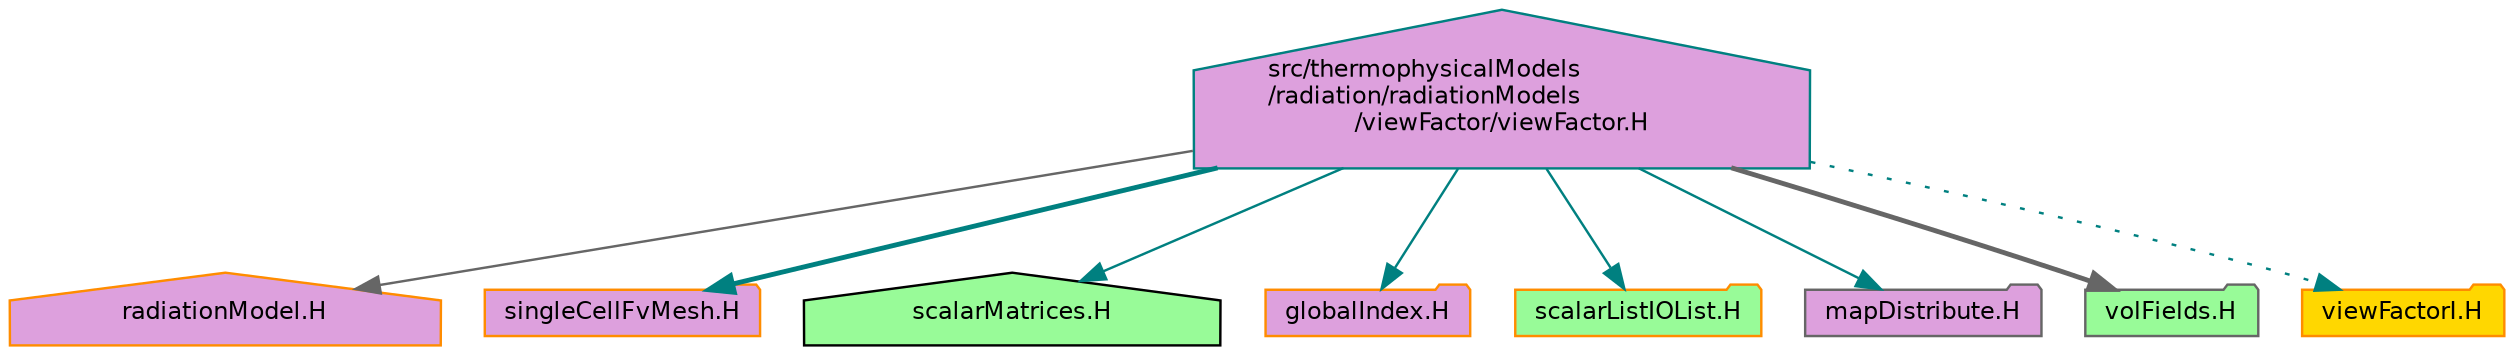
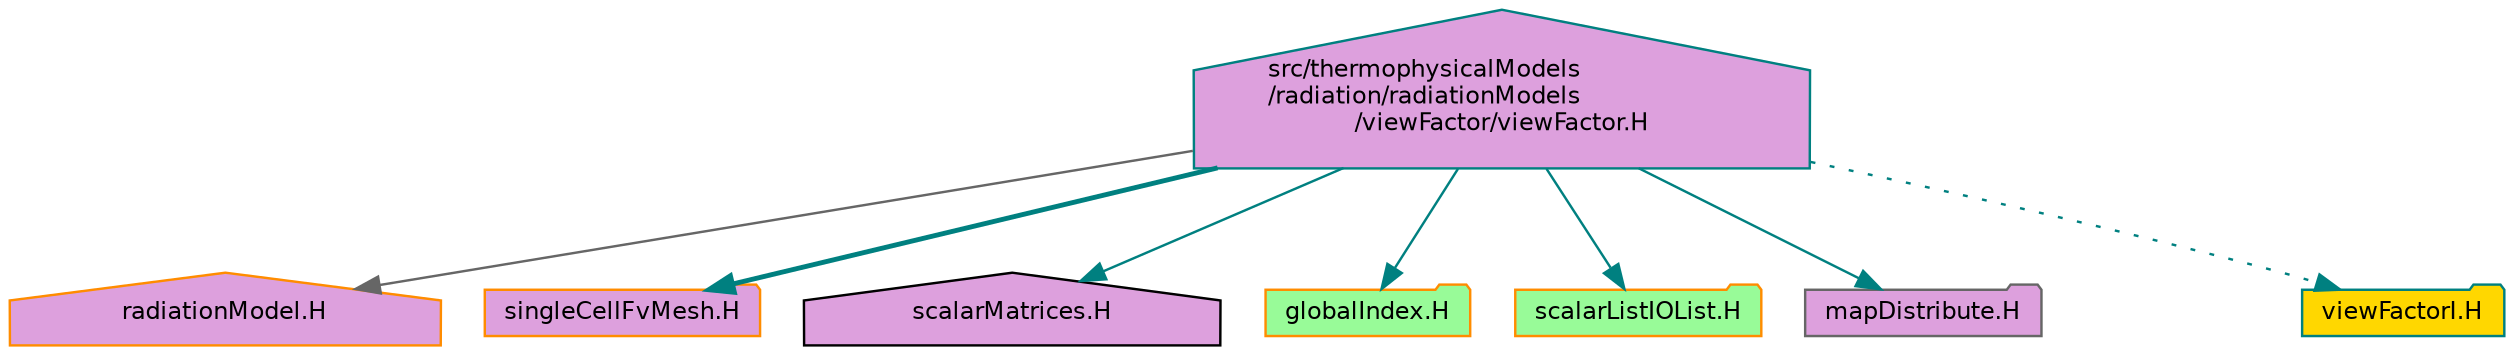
node "scalarMatrices.H": fillcolor palegreen -> plum
node "globalIndex.H": fillcolor plum -> palegreen
node "volFields.H": removed
node "viewFactorI.H": color darkorange -> teal
